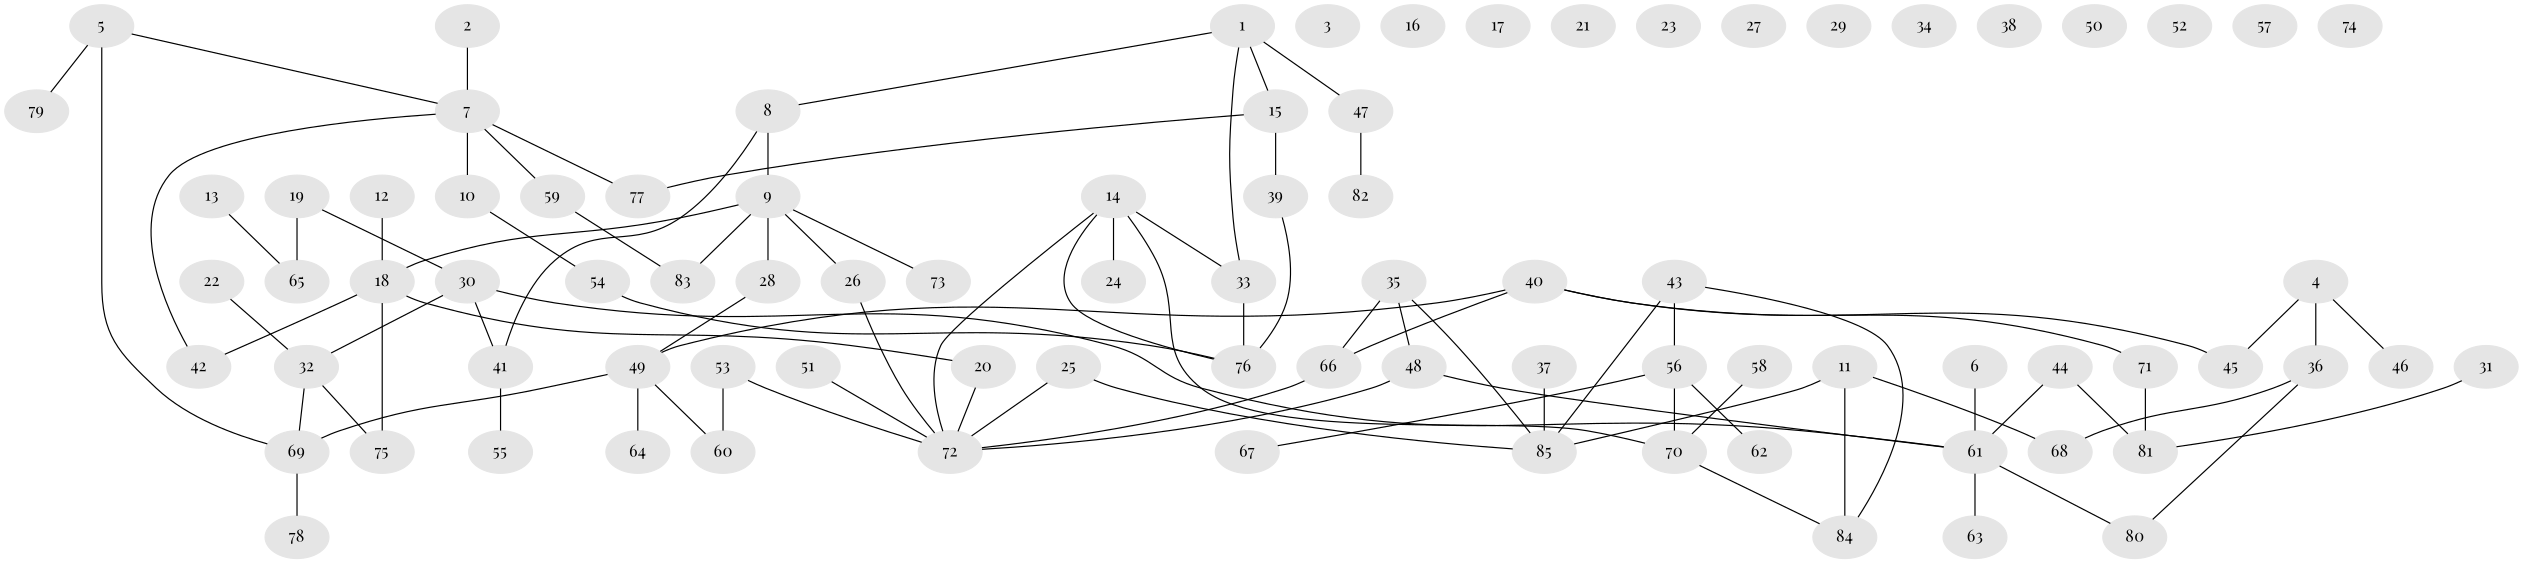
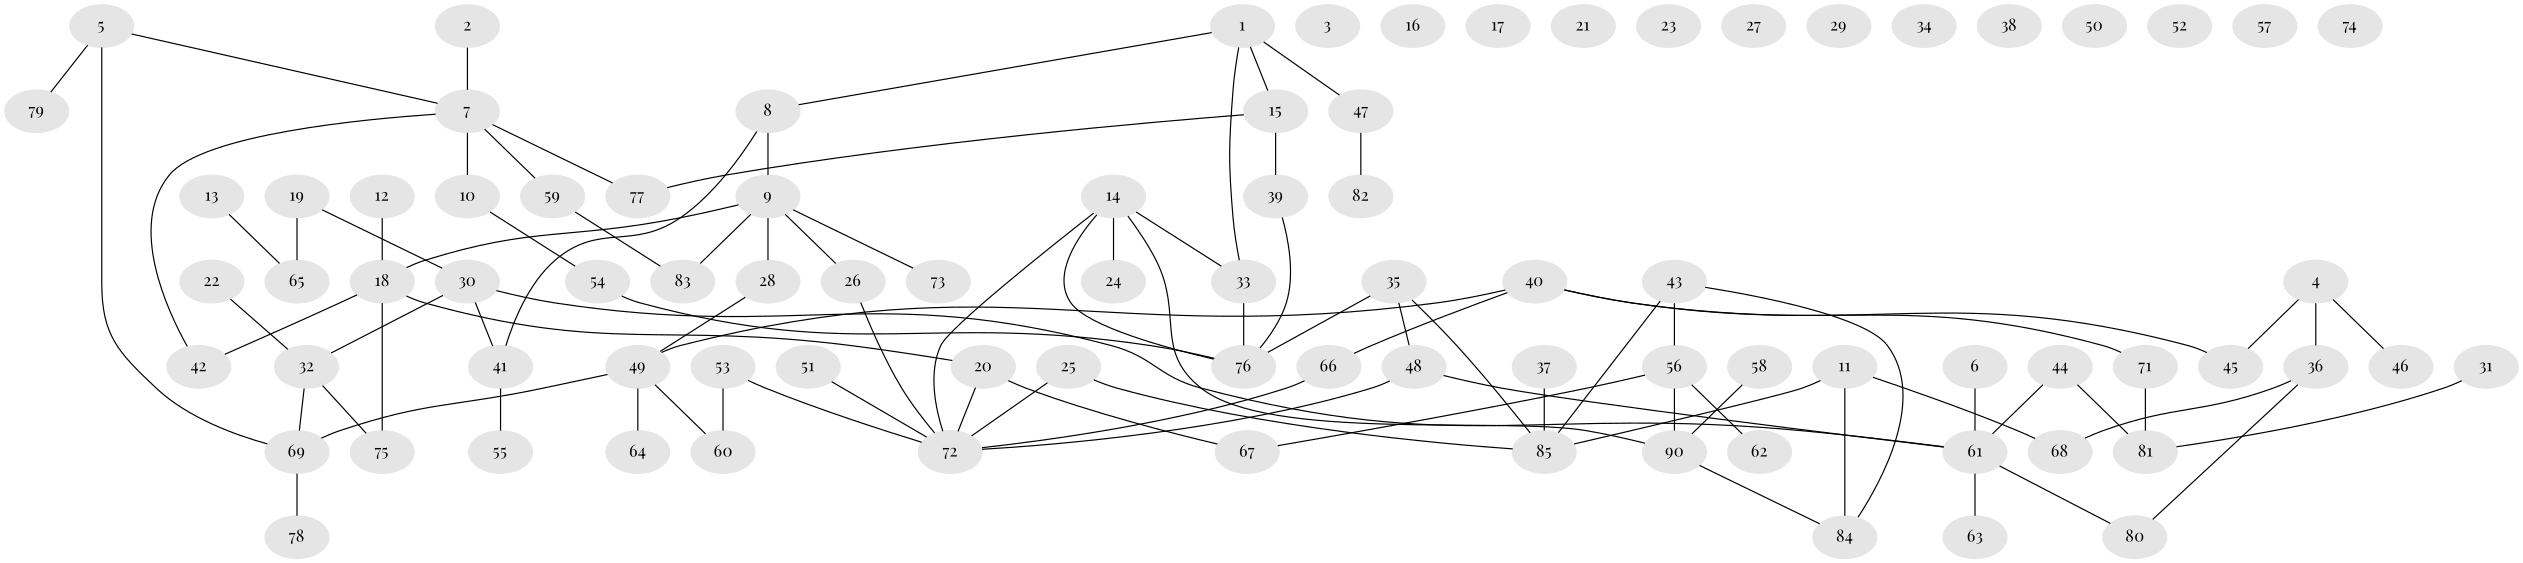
edge "35" -- "66": now "35" -- "76"
edge "20" -- "67": added
node "70": label "70" -> "90"
